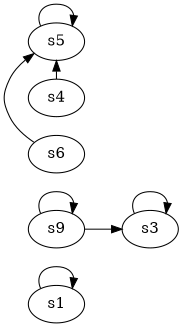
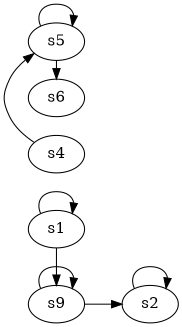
edge "s6" -> "s5": reversed
node "s3": label "s3" -> "s2"
edge "s1" -> "s9": added
